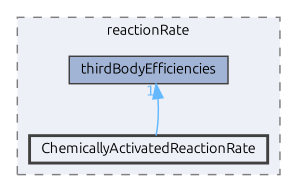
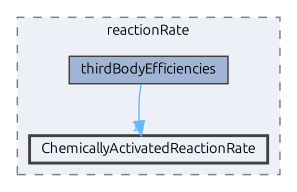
edge "ChemicallyActivatedReactionRate" -> "thirdBodyEfficiencies": reversed
